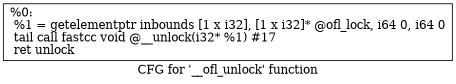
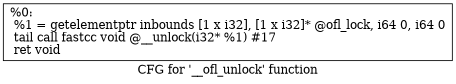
node "%0:": text "ret unlock" -> "ret void"
